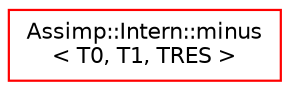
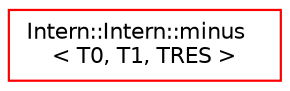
node "Assimp::Intern::minus < T0, T1, TRES >": label "Assimp::Intern::minus < T0, T1, TRES >" -> "Intern::Intern::minus < T0, T1, TRES >"
